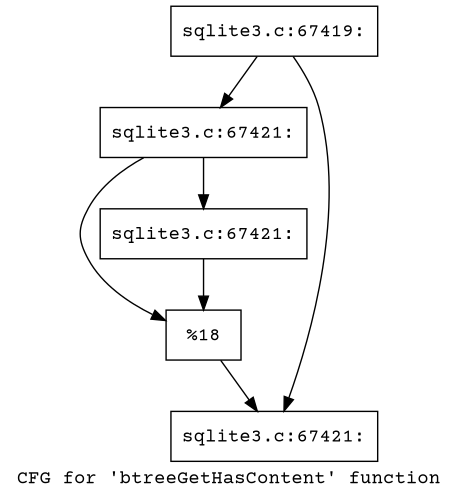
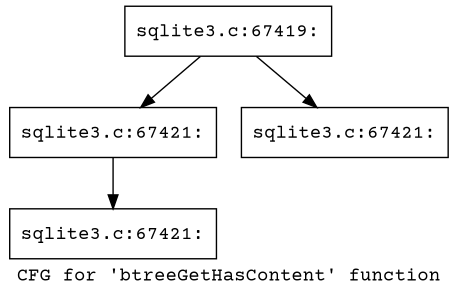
node "%18": removed
